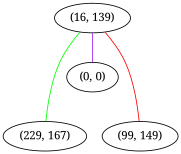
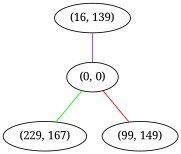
edge "(16, 139)" -- "(229, 167)": now "(0, 0)" -- "(229, 167)"
edge "(16, 139)" -- "(99, 149)": now "(0, 0)" -- "(99, 149)"
